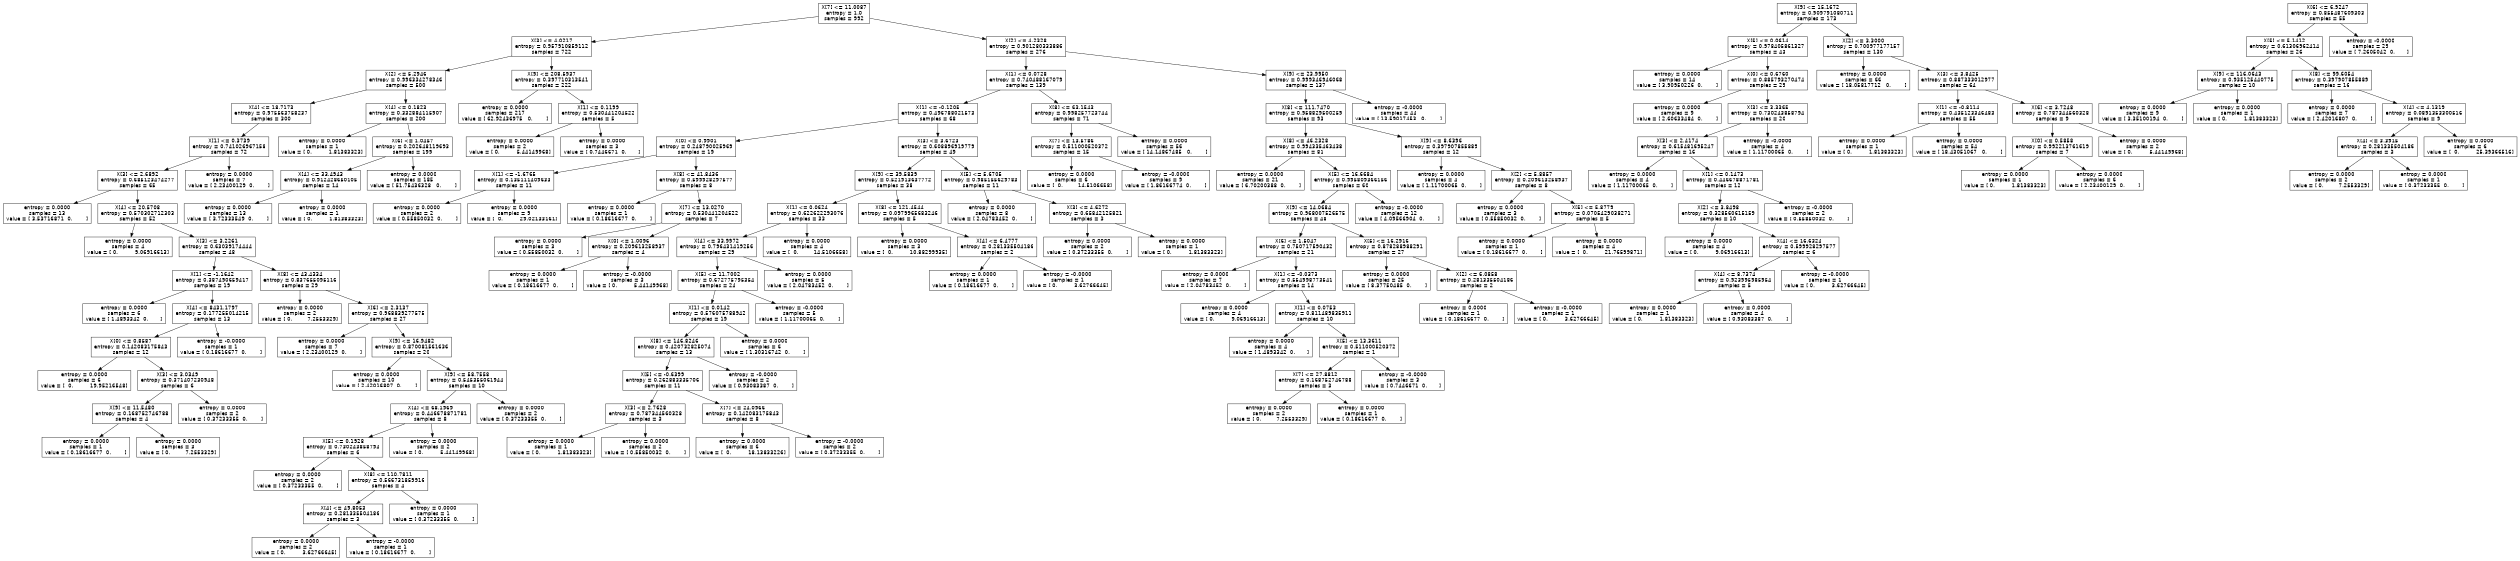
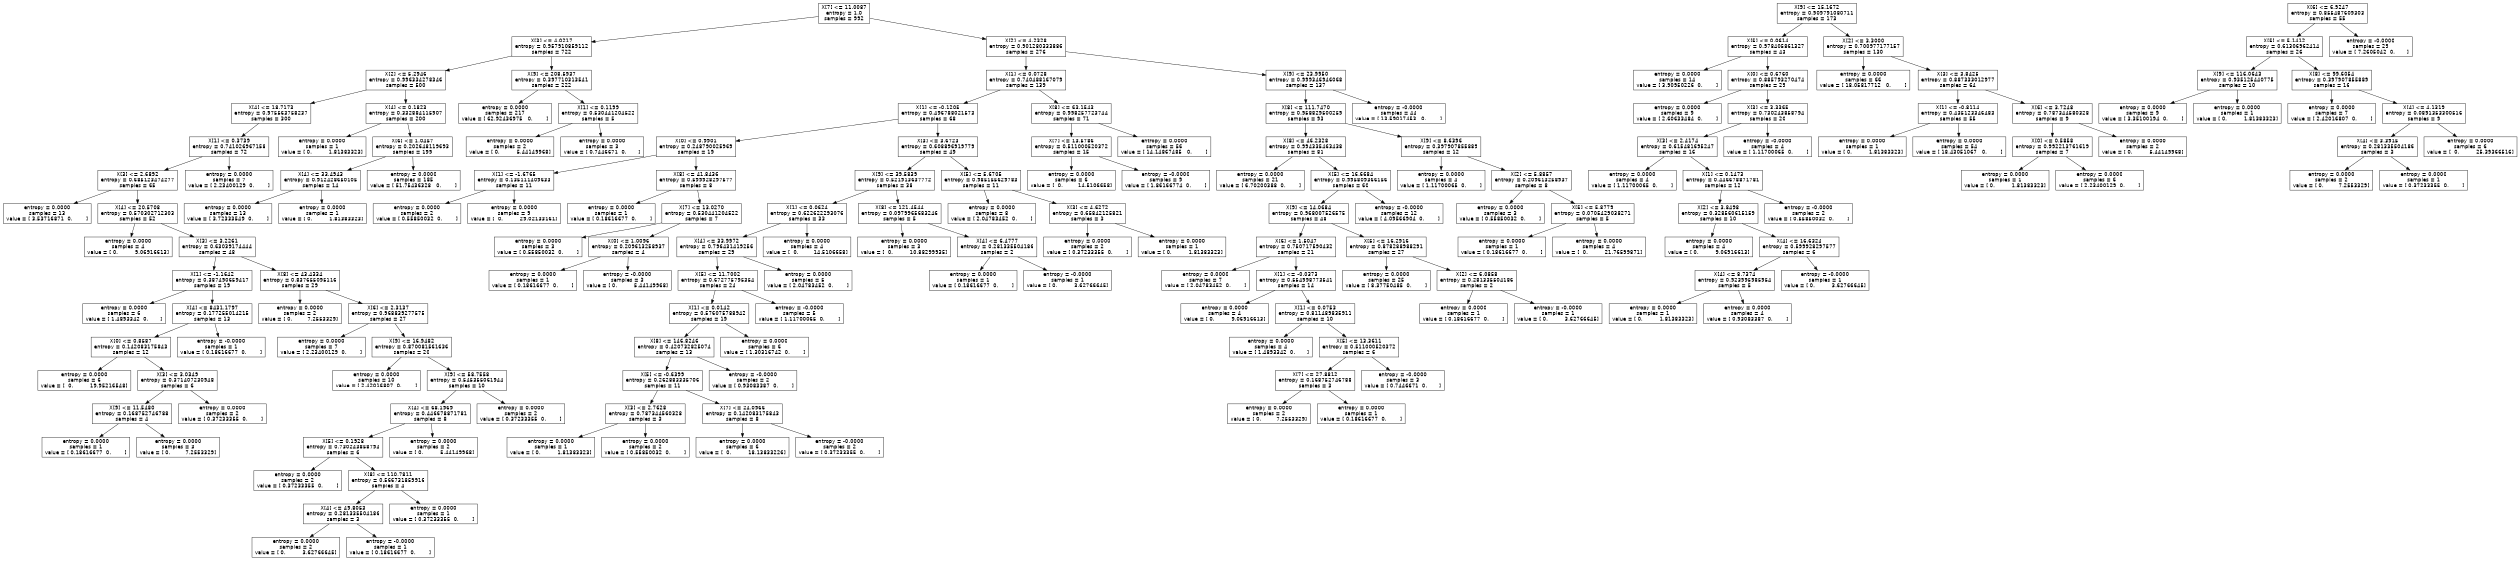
node "X[6] <= 3.7248 entropy = 0.787344560328 samples = 9": label "X[6] <= 3.7248 entropy = 0.787344560328 samples = 9" -> "X[6] <= 3.7248 entropy = 0.787344580328 samples = 9"
node "X[5] <= 13.3611 entropy = 0.511000520372 samples = 1": label "X[5] <= 13.3611 entropy = 0.511000520372 samples = 1" -> "X[5] <= 13.3611 entropy = 0.511000520372 samples = 6"
